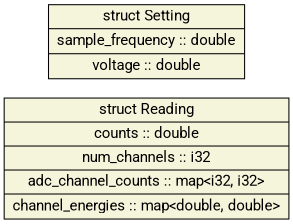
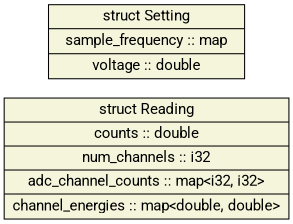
node "struct Setting": text "sample_frequency :: double" -> "sample_frequency :: map"
